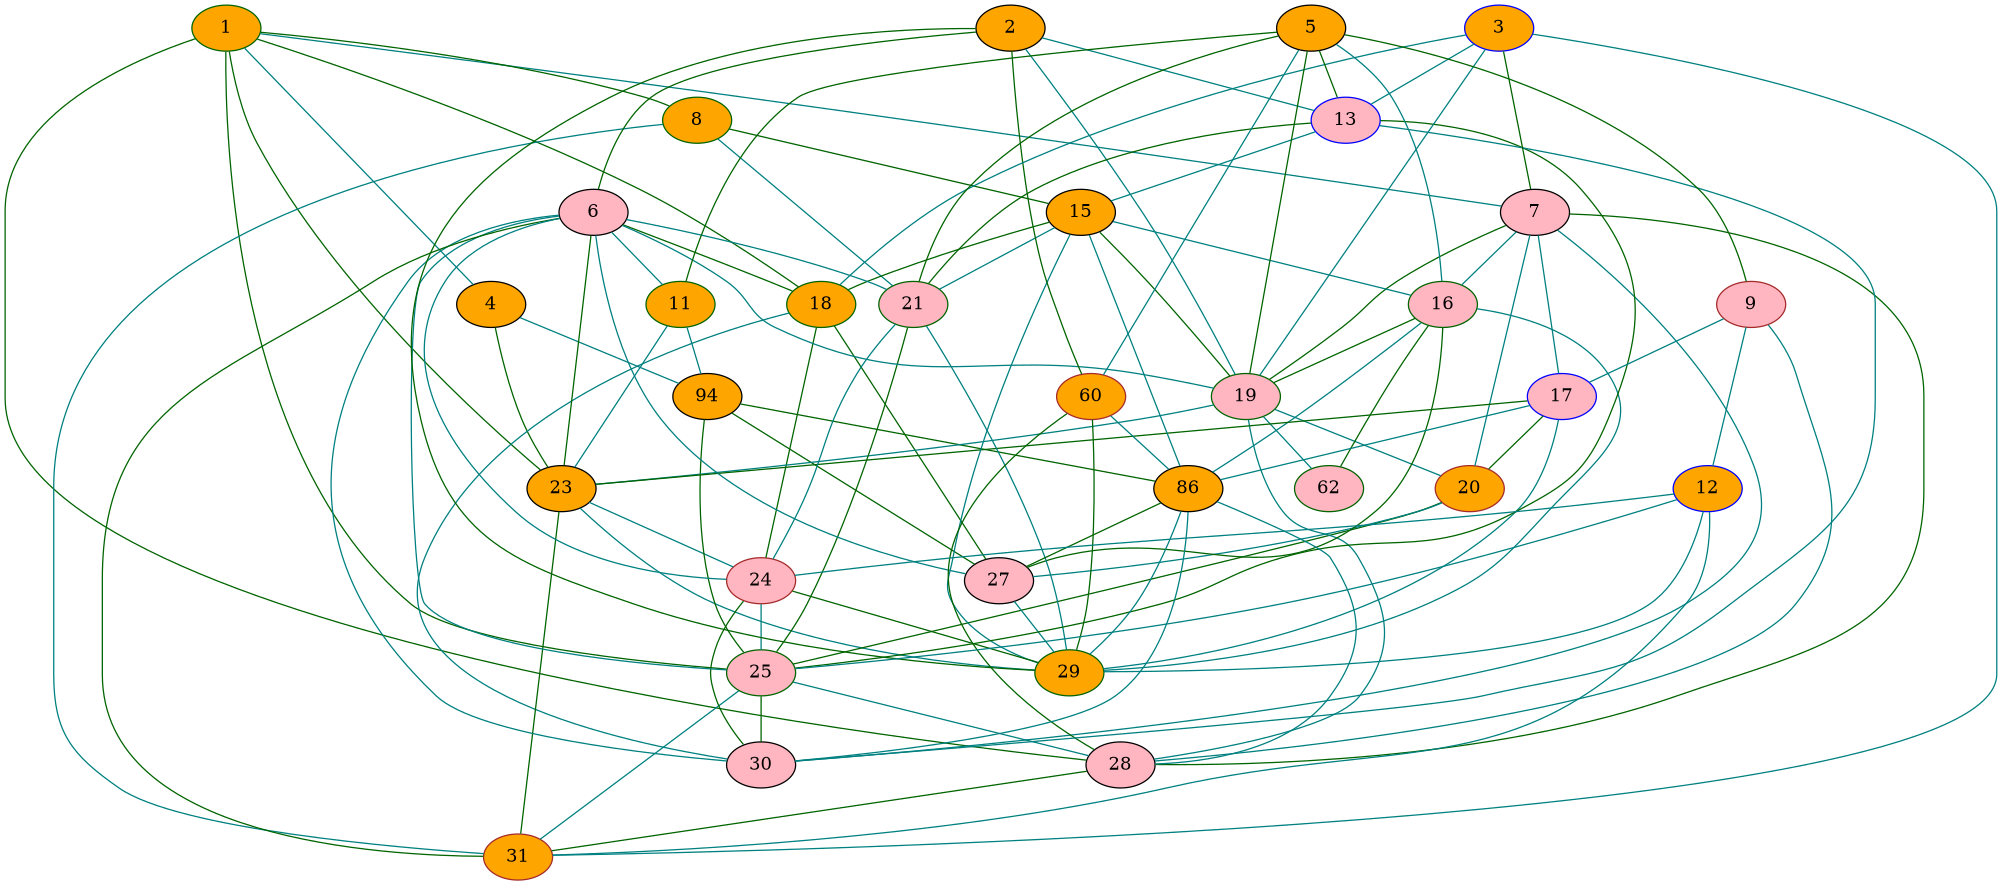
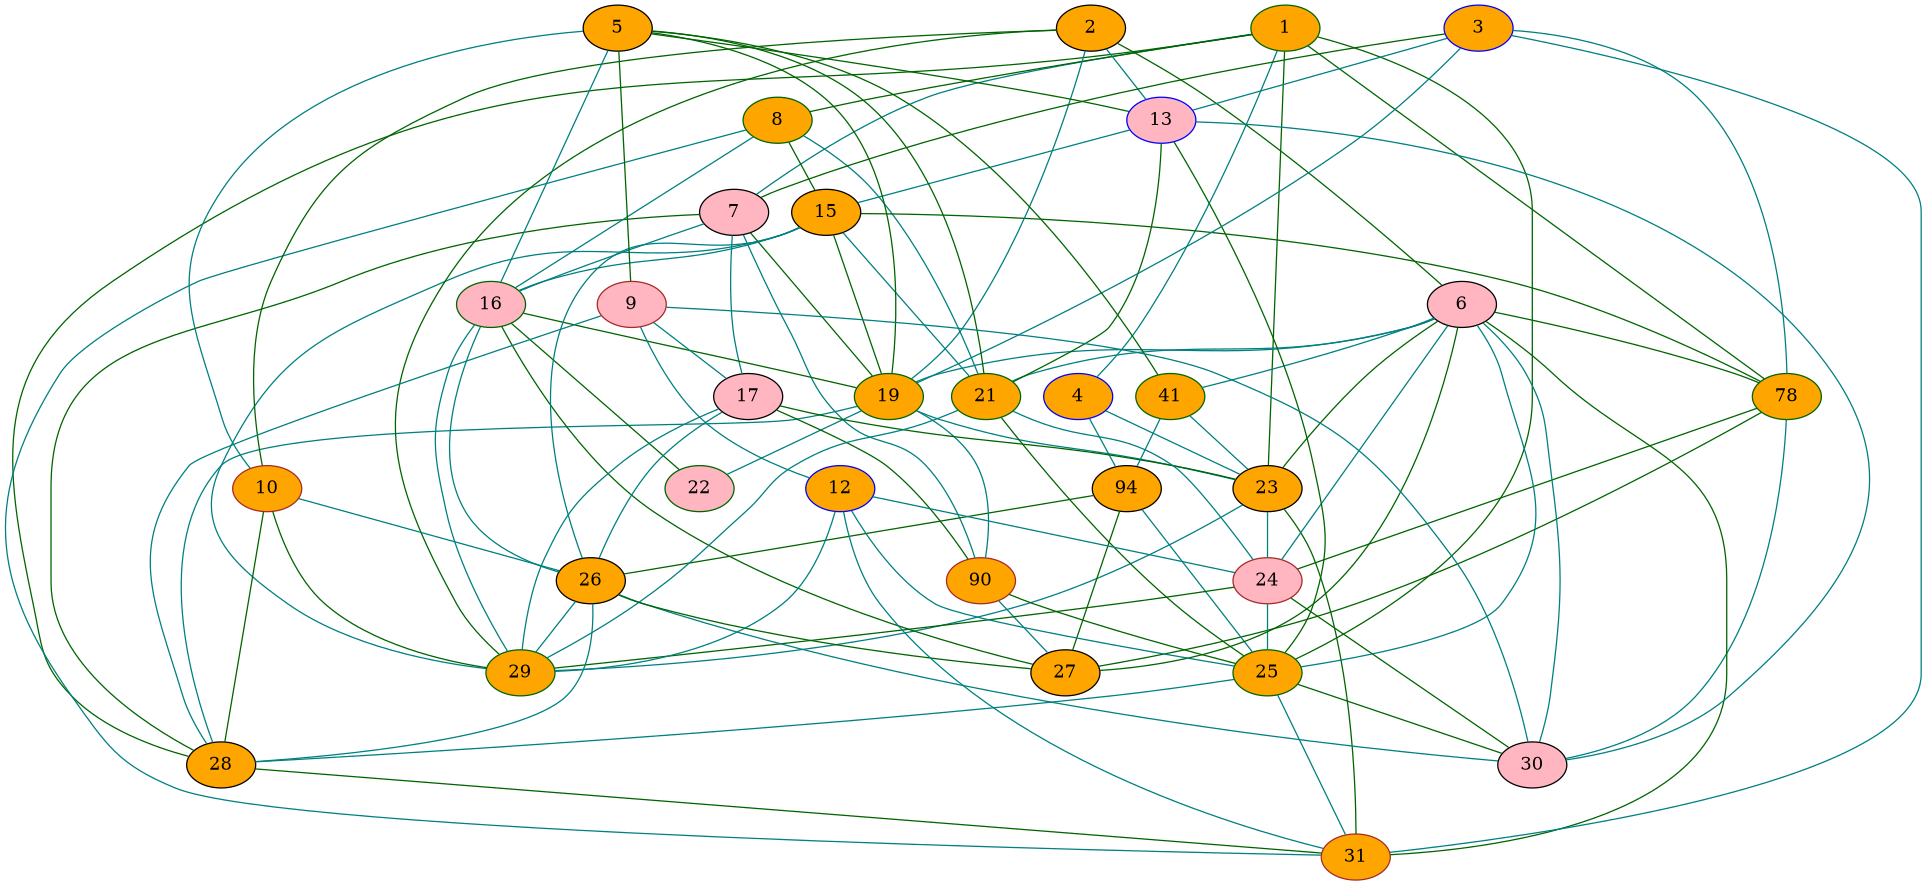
edge "8" -- "16": added
node "4": color black -> blue
node "11": label "11" -> "41"
node "18": label "18" -> "78"
node "21": fillcolor lightpink -> orange
node "60": label "60" -> "10"
node "19": fillcolor lightpink -> orange
node "17": color blue -> black
edge "4" -- "23": color darkgreen -> teal
edge "6" -- "27": color teal -> darkgreen
node "86": label "86" -> "26"
node "62": label "62" -> "22"
node "20": label "20" -> "90"
edge "94" -- "25": color darkgreen -> teal
node "27": fillcolor lightpink -> orange
edge "27" -- "29": removed
edge "7" -- "30": now "9" -- "30"
node "25": fillcolor lightpink -> orange
node "28": fillcolor lightpink -> orange
